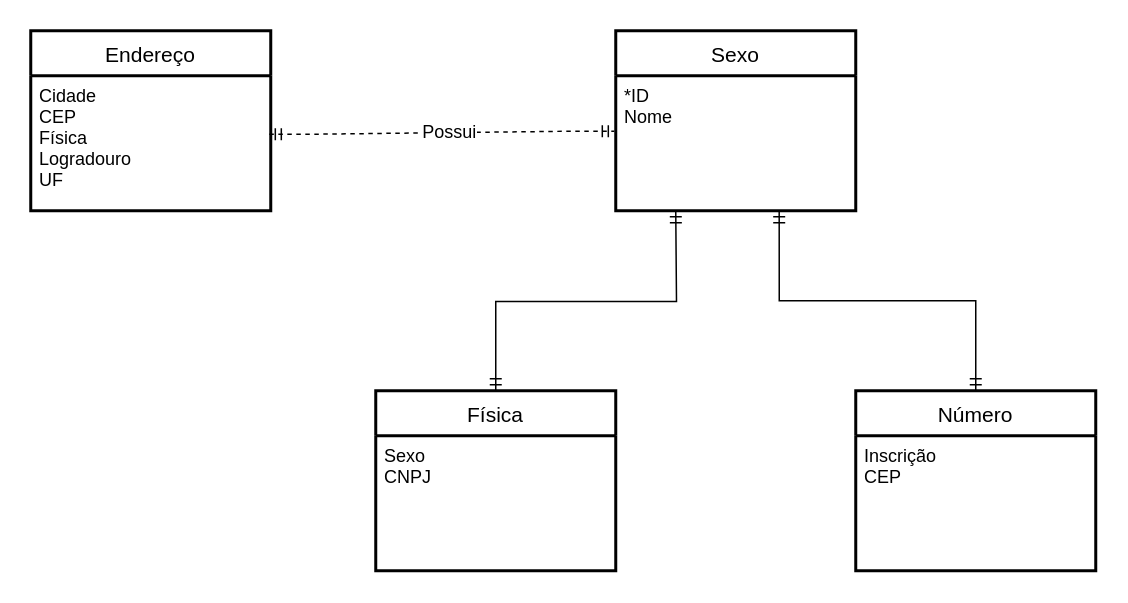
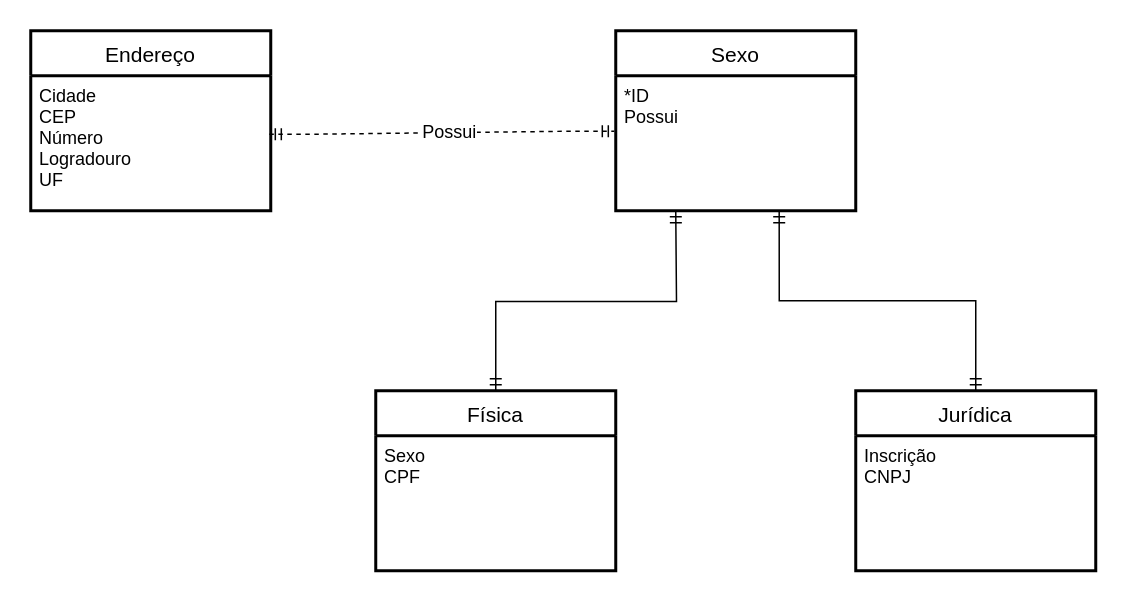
node "Cidade CEP Física Logradouro UF": label "Cidade CEP Física Logradouro UF" -> "Cidade CEP Número Logradouro UF"
node "*ID Nome": label "*ID Nome" -> "*ID Possui"
node "Número": label "Número" -> "Jurídica"
node "Sexo CNPJ": label "Sexo CNPJ" -> "Sexo CPF"
node "Inscrição CEP": label "Inscrição CEP" -> "Inscrição CNPJ"
